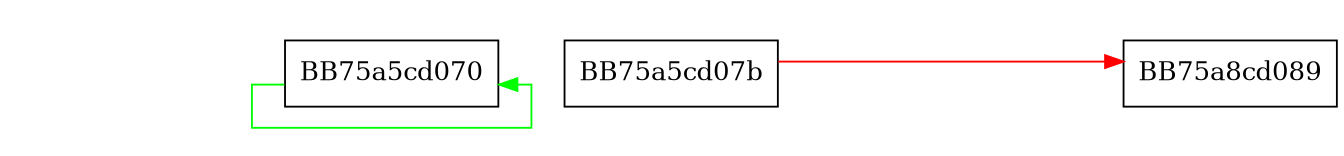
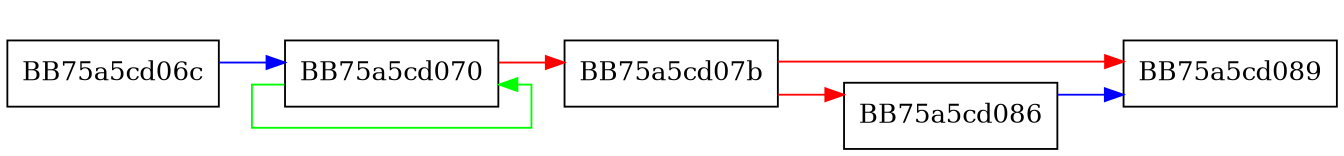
edge "BB75a5cd070" -> "BB75a5cd07b": added
node "BB75a5cd06c": added
node "BB75a8cd089": label "BB75a8cd089" -> "BB75a5cd089"
node "BB75a5cd086": added
